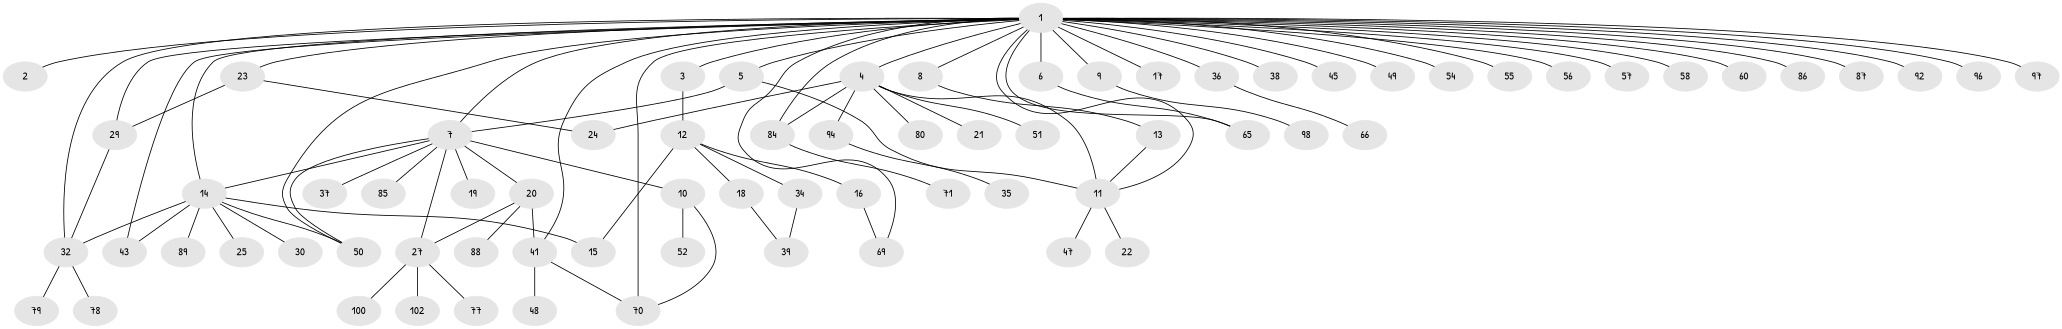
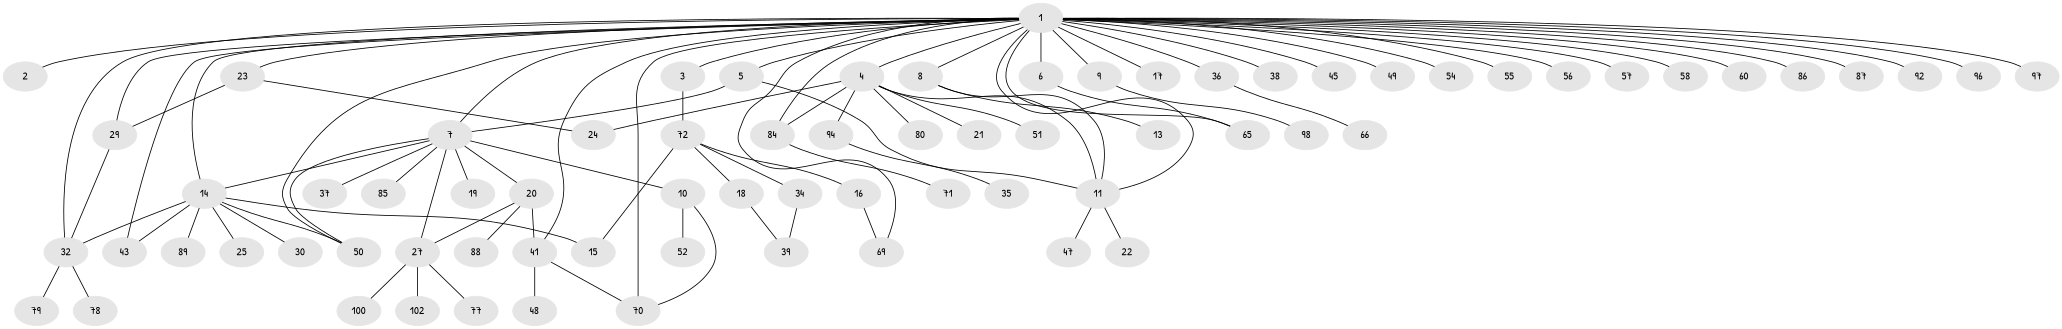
node "12": label "12" -> "72"
edge "13" -- "11": now "8" -- "11"
